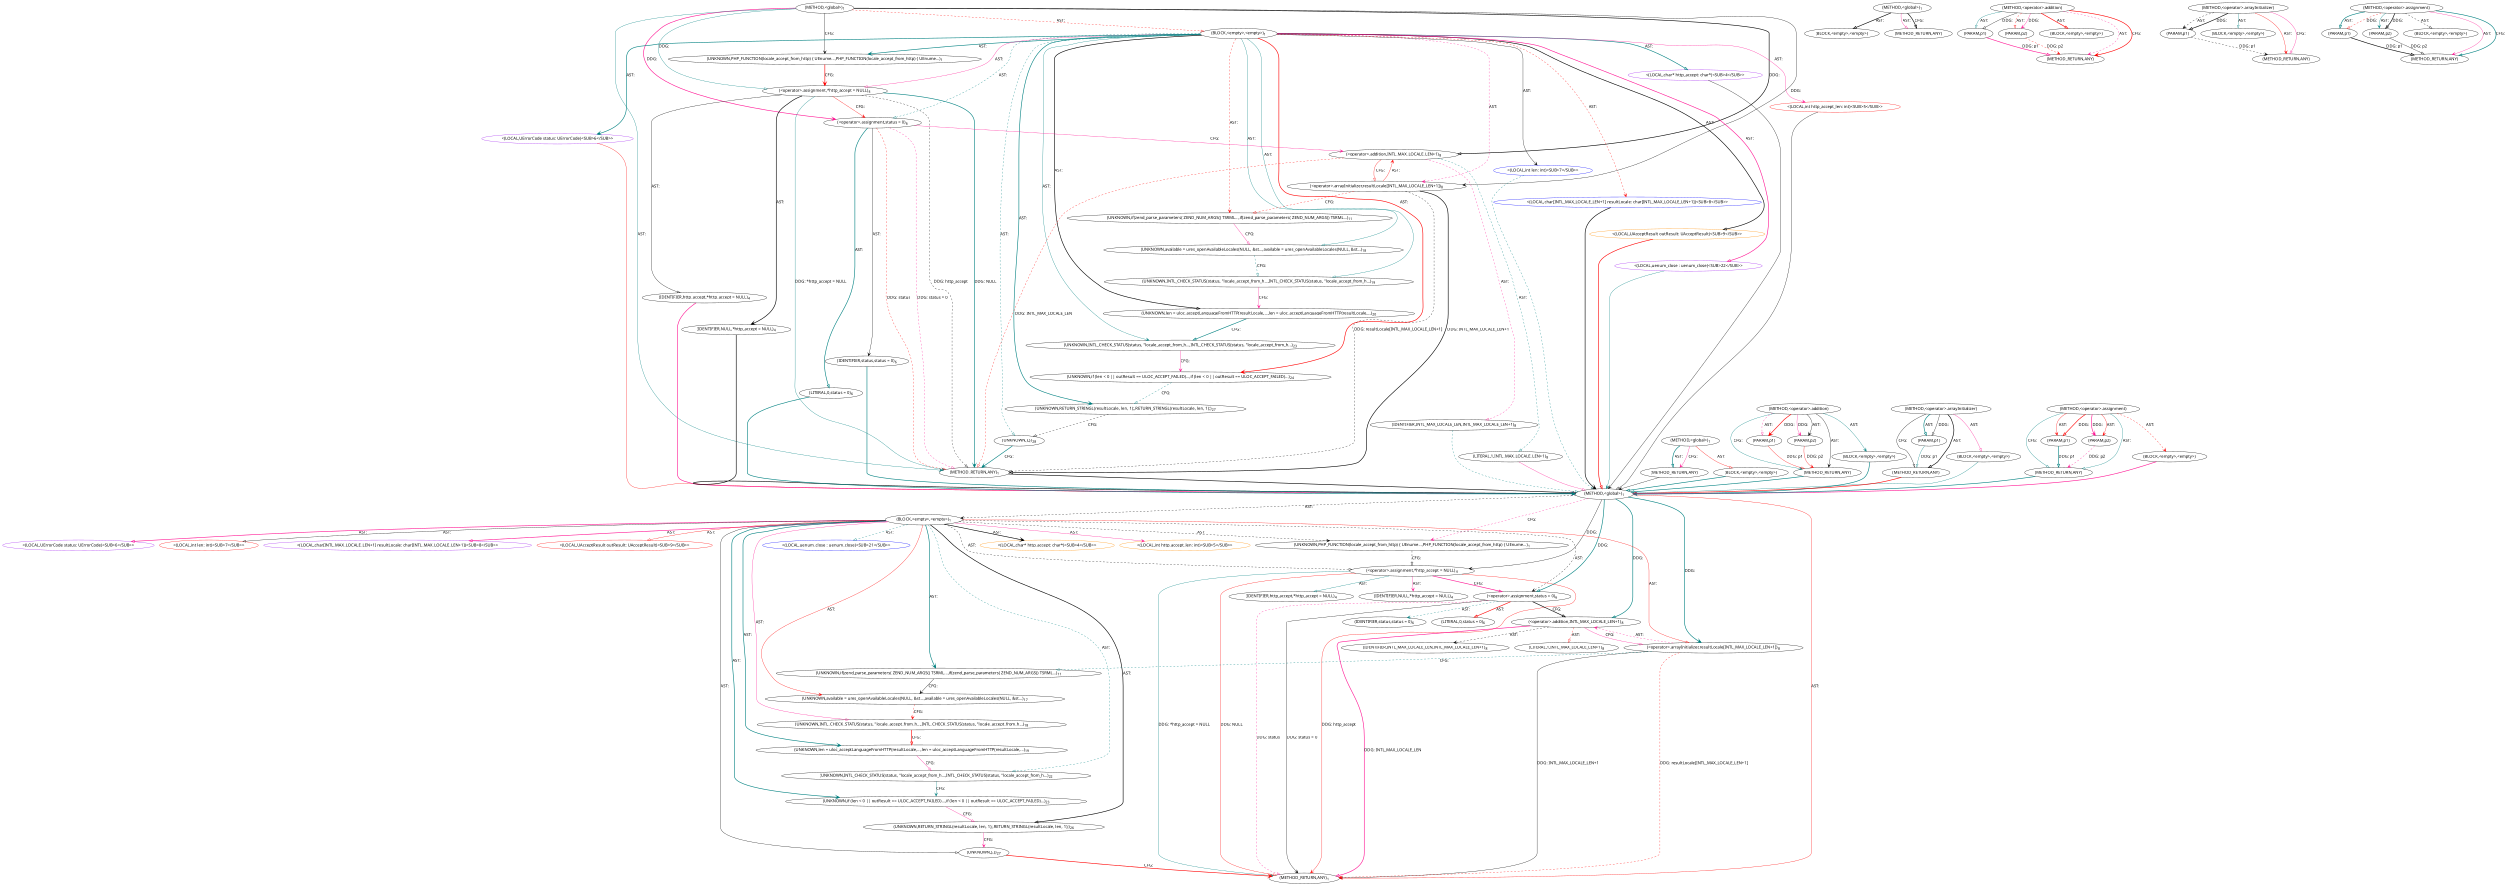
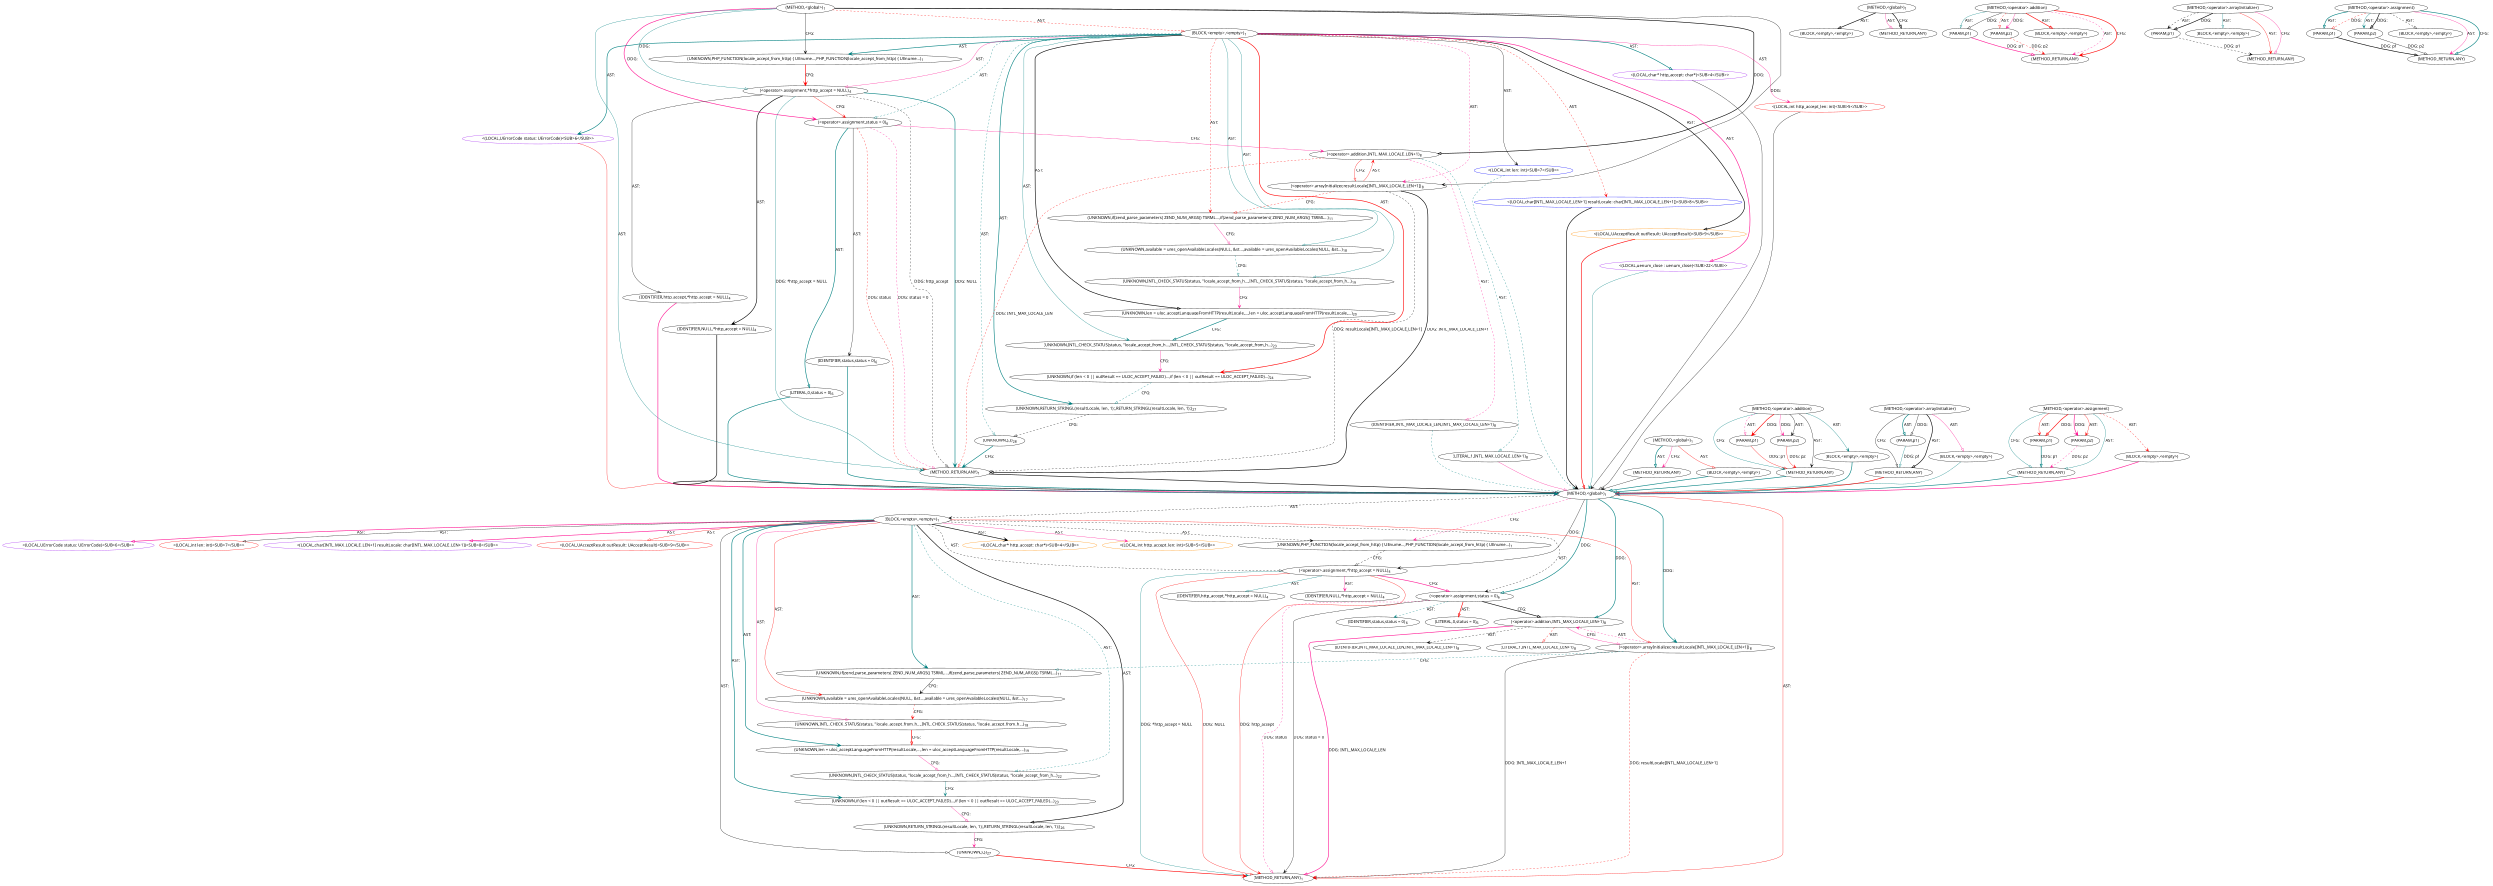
node "<(LOCAL,uenum_close : uenum_close)<SUB>21</SUB>>": removed
